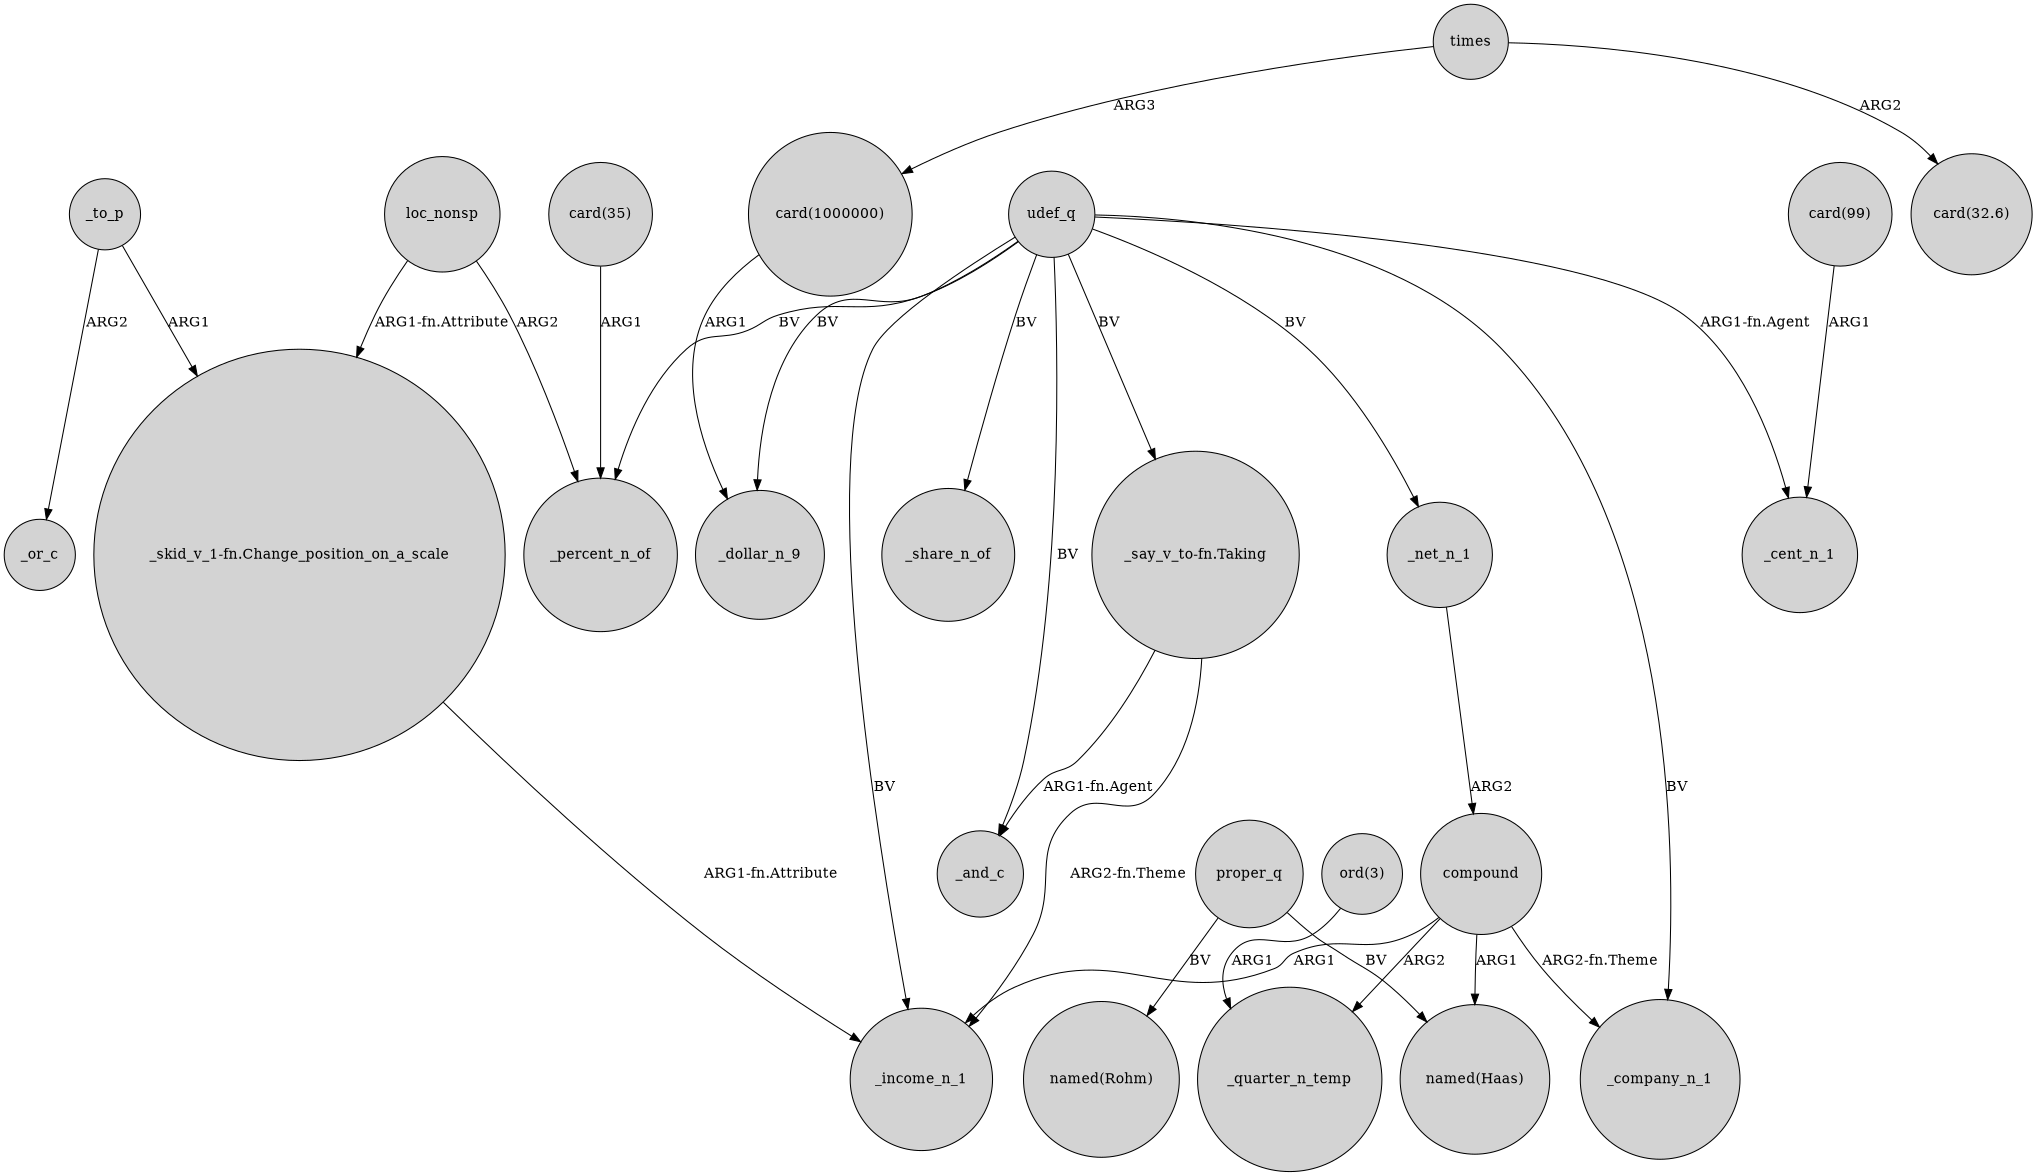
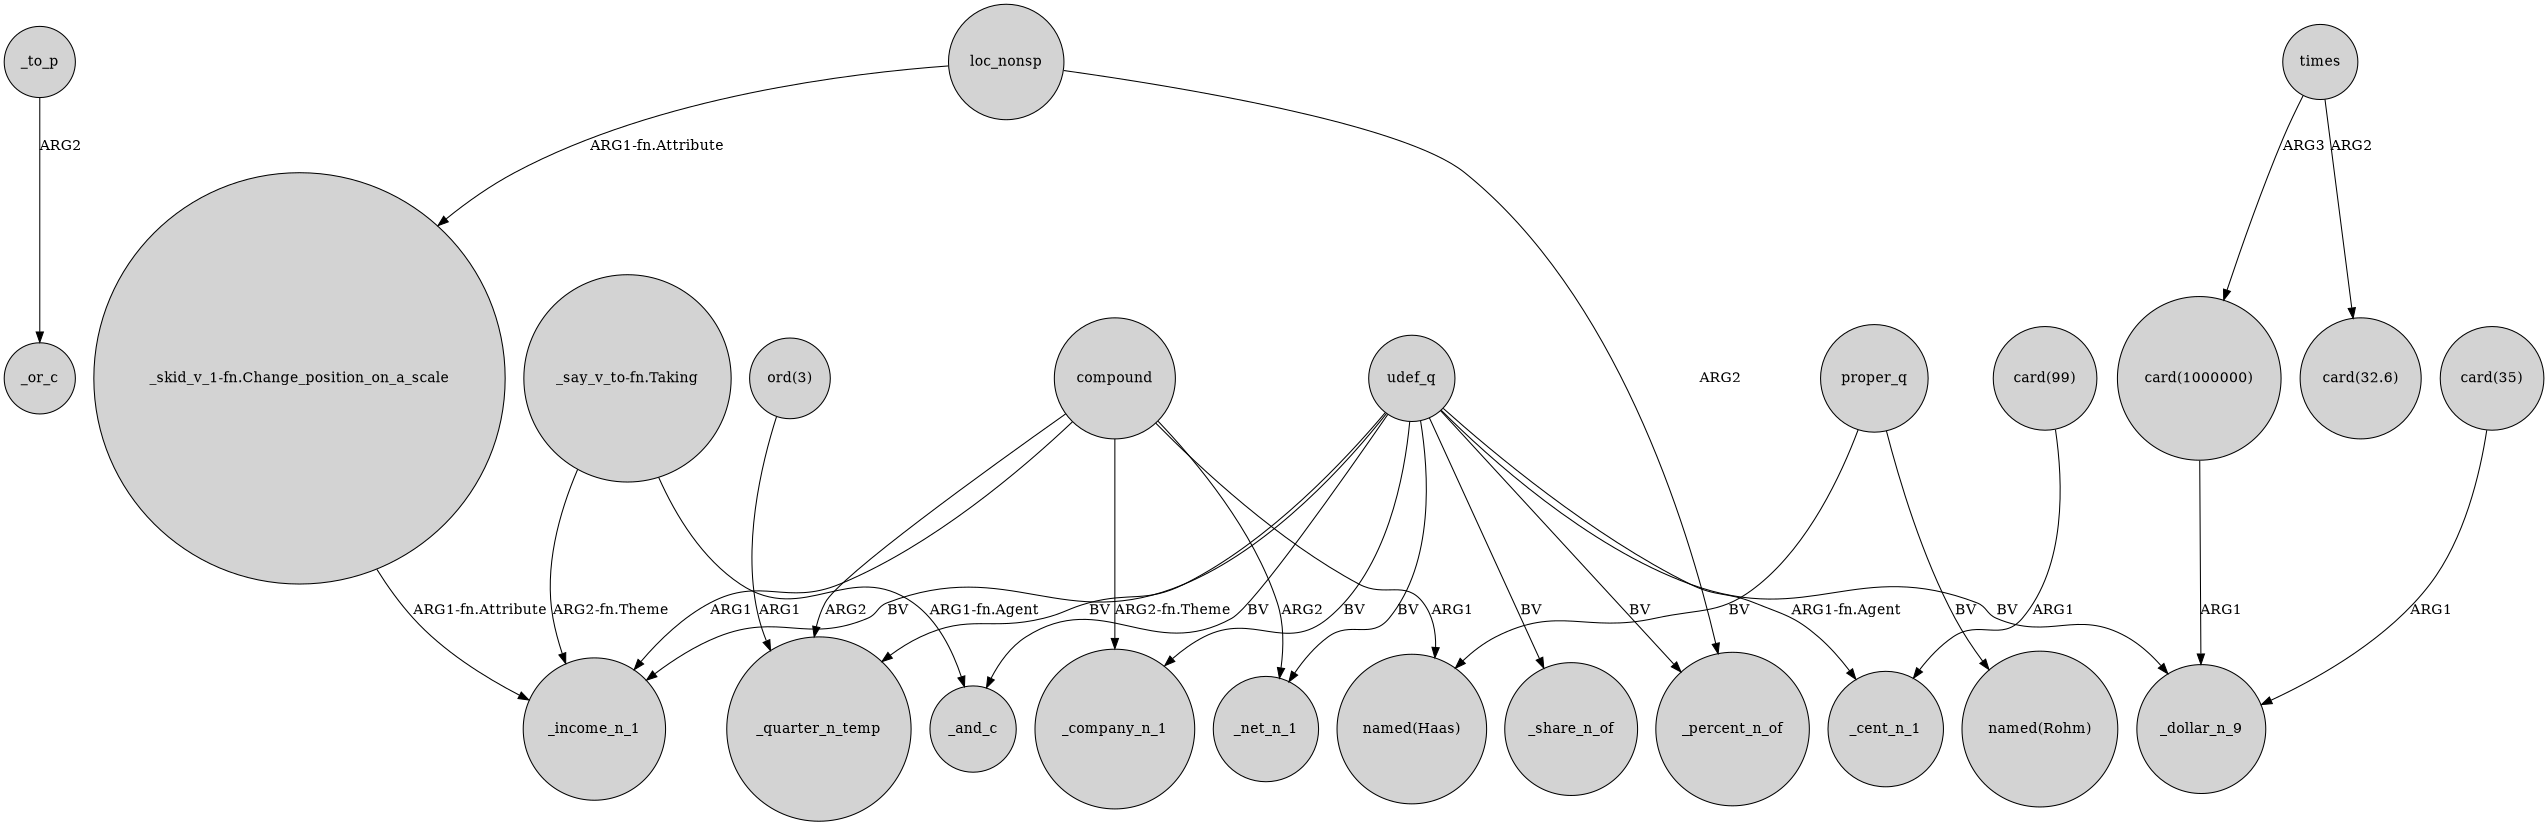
edge "_to_p" -> "_skid_v_1-fn.Change_position_on_a_scale": removed, label "ARG1"
edge "udef_q" -> "_say_v_to-fn.Taking": now "udef_q" -> "_quarter_n_temp"
edge "card(35)" -> "_percent_n_of": now "card(35)" -> "_dollar_n_9"
edge "_net_n_1" -> "compound": reversed
